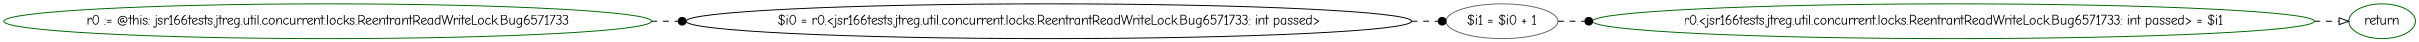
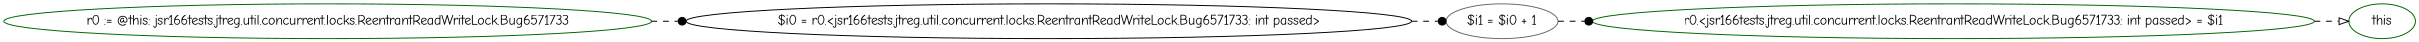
node "return": label "return" -> "this"
